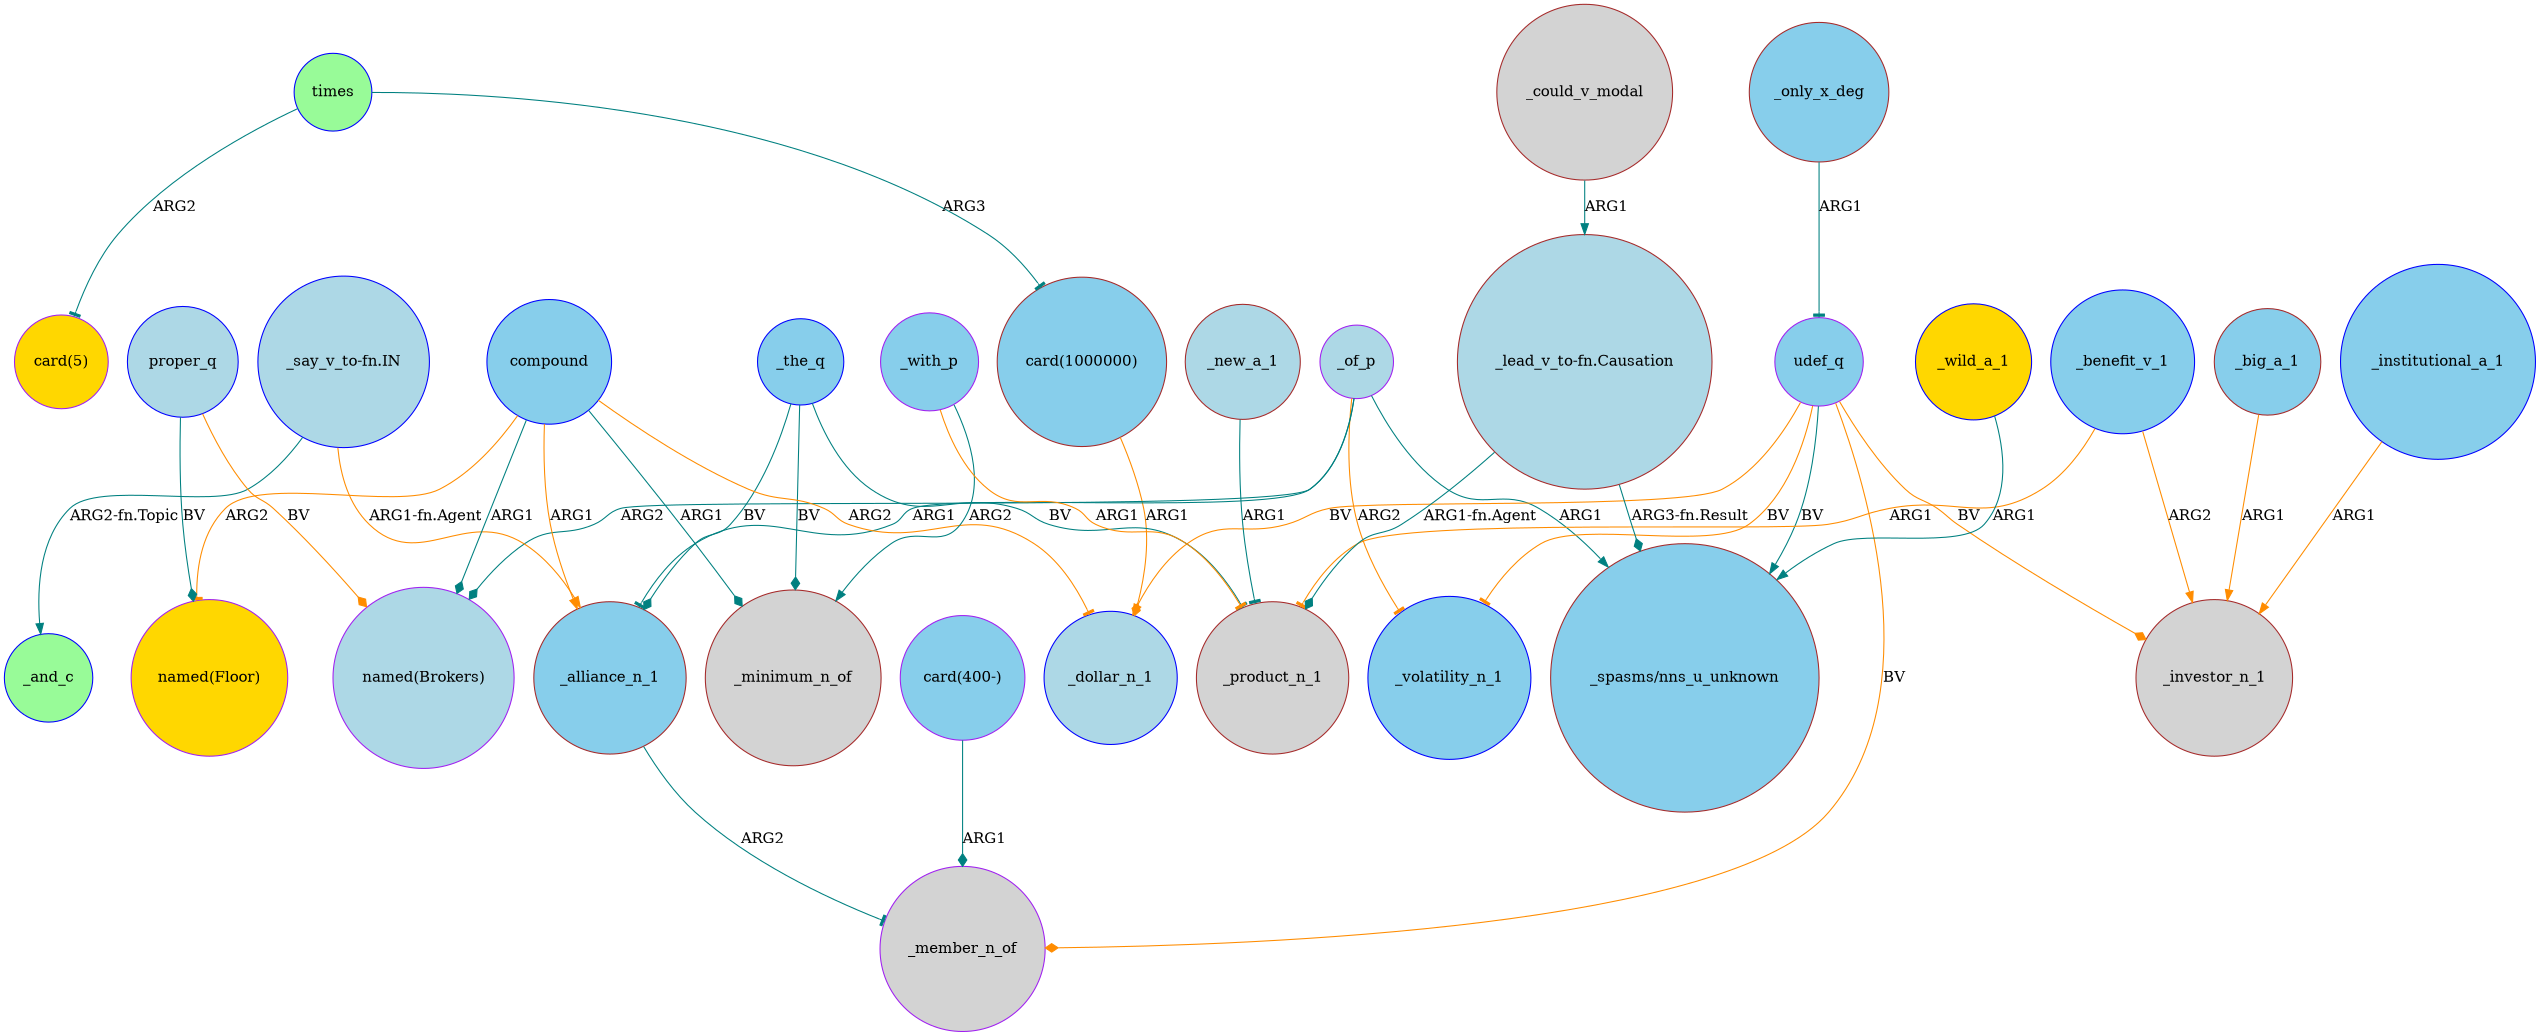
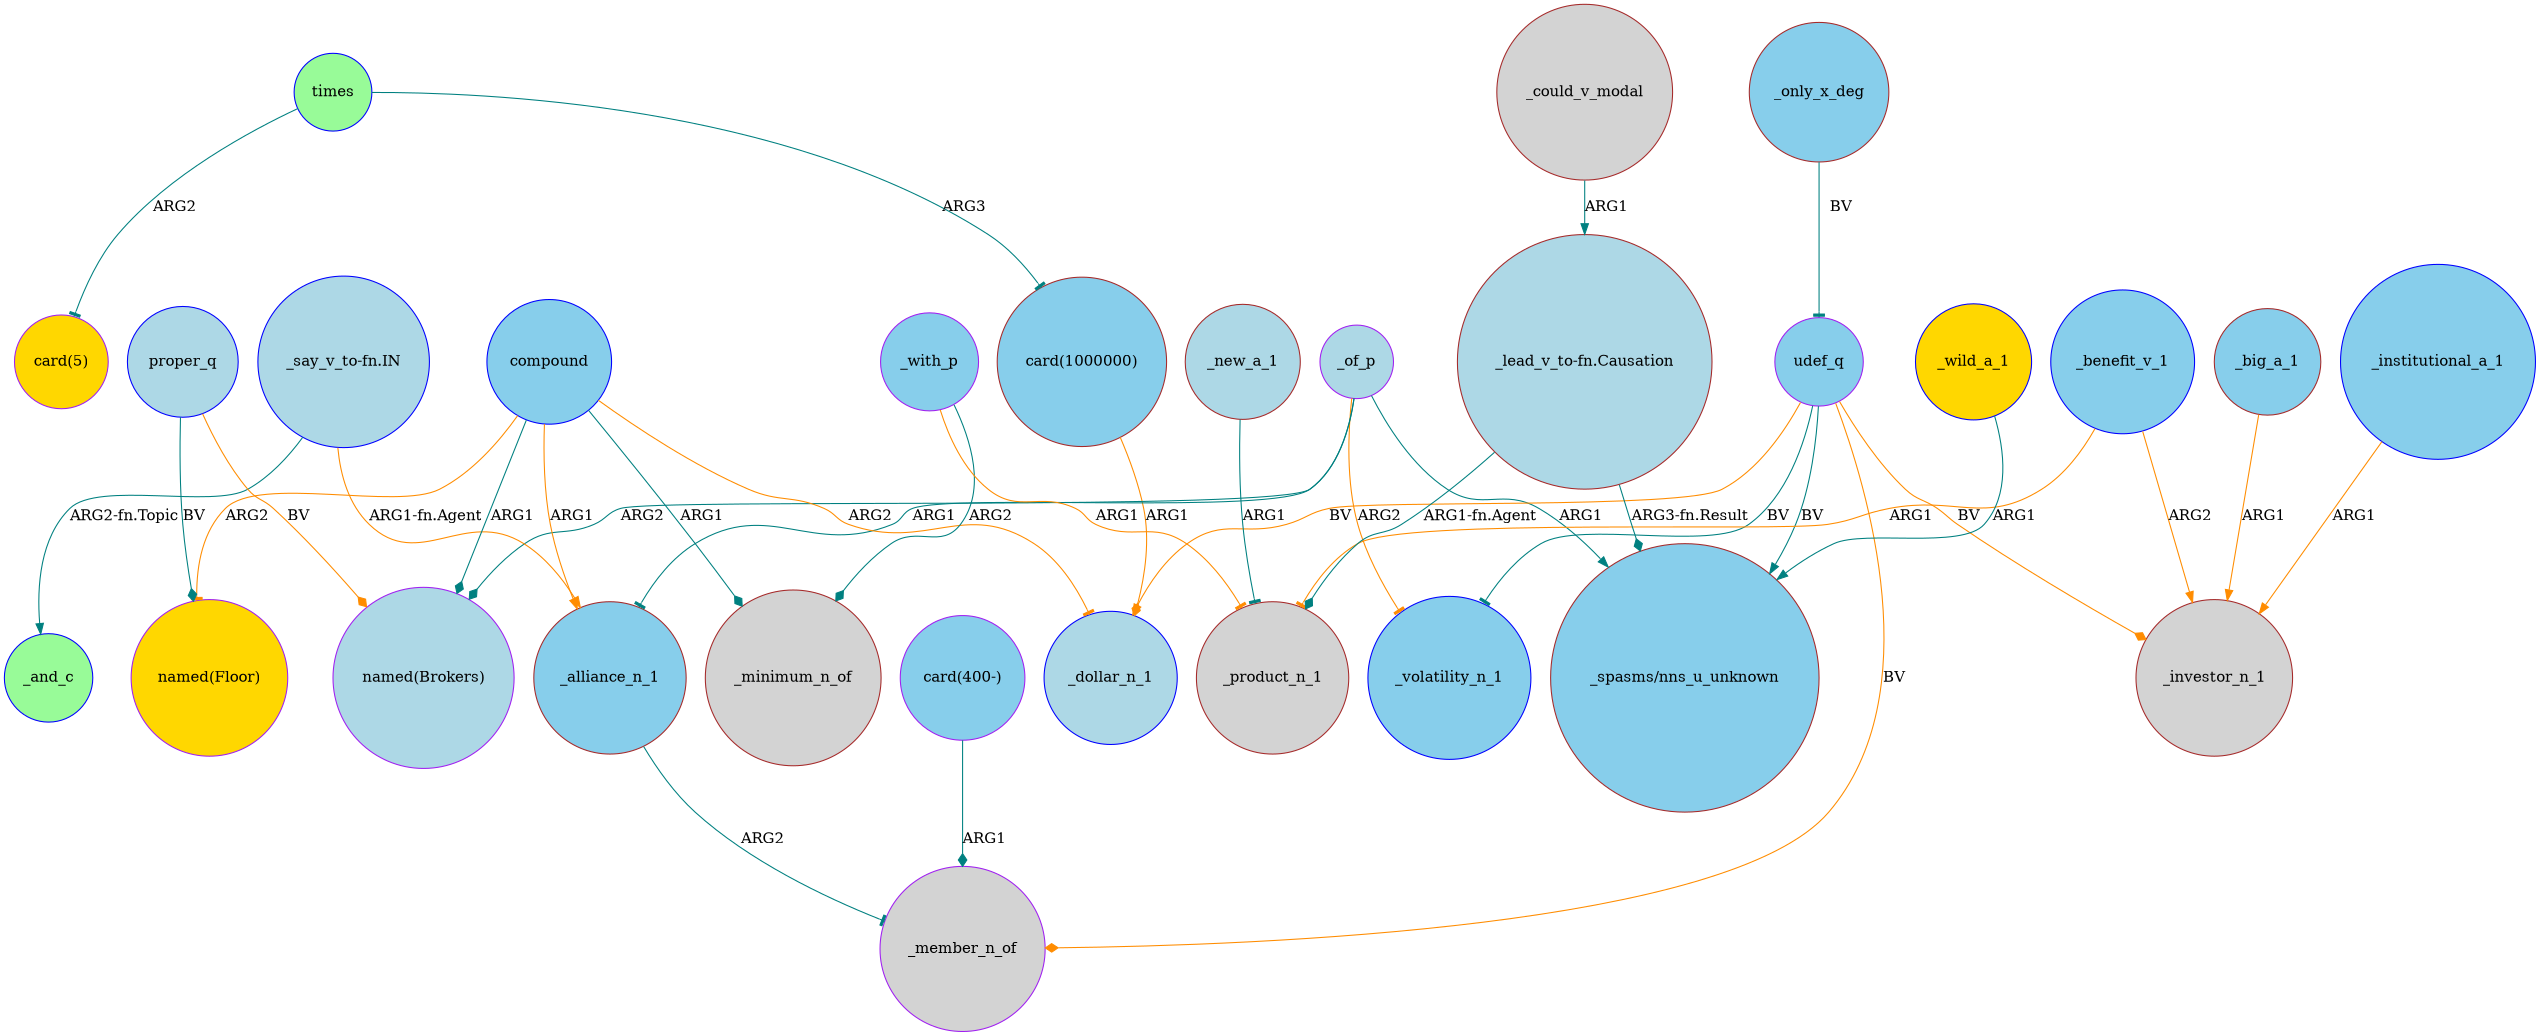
edge "_only_x_deg" -> "udef_q": label "ARG1" -> "BV"
node "_the_q": removed
edge "_with_p" -> "_minimum_n_of": arrowhead normal -> diamond
edge "udef_q" -> "_volatility_n_1": color darkorange -> teal
